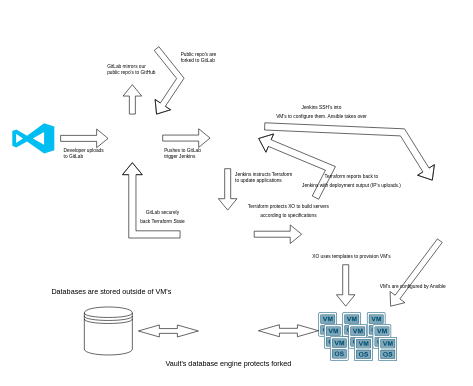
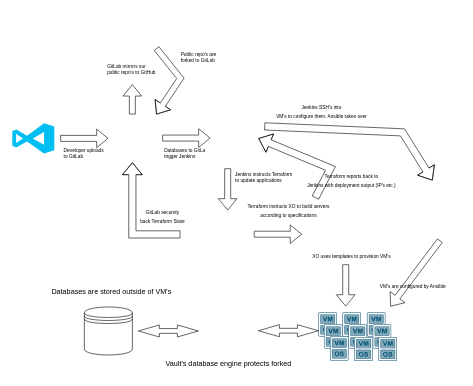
node "Pushes to GitLab trigger Jenkins": label "Pushes to GitLab trigger Jenkins" -> "Databases to GitLab trigger Jenkins"
node "Terraform reports back to Jenkins with deployment output (IP's uploads.)": label "Terraform reports back to Jenkins with deployment output (IP's uploads.)" -> "Terraform reports back to Jenkins with deployment output (IP's etc.)"
node "Terraform protects XO to build servers according to specifications": label "Terraform protects XO to build servers according to specifications" -> "Terraform instructs XO to build servers according to specifications"
